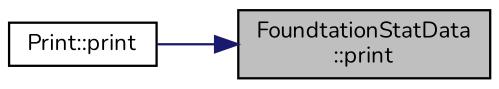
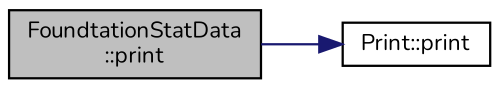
edge "Print::print" -> "FoundtationStatData ::print": reversed
